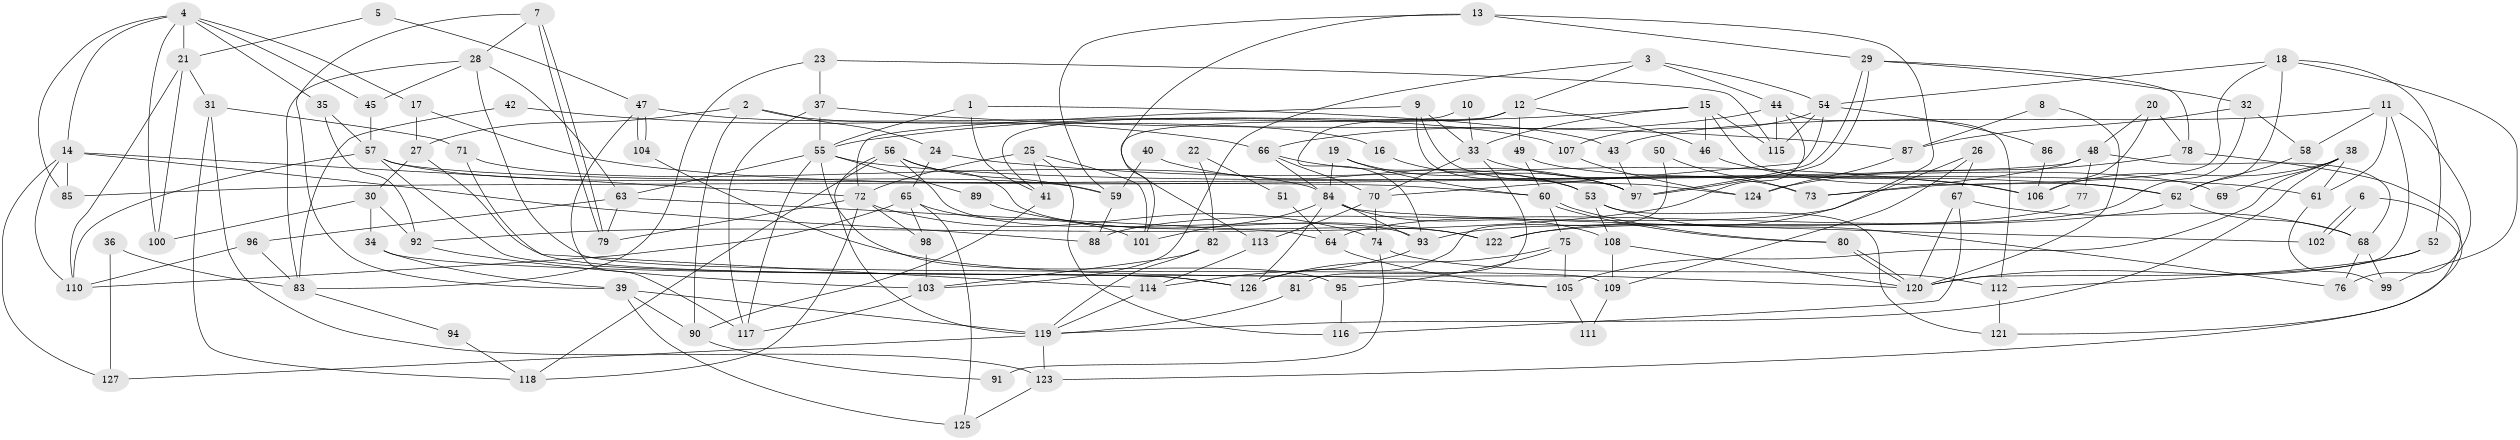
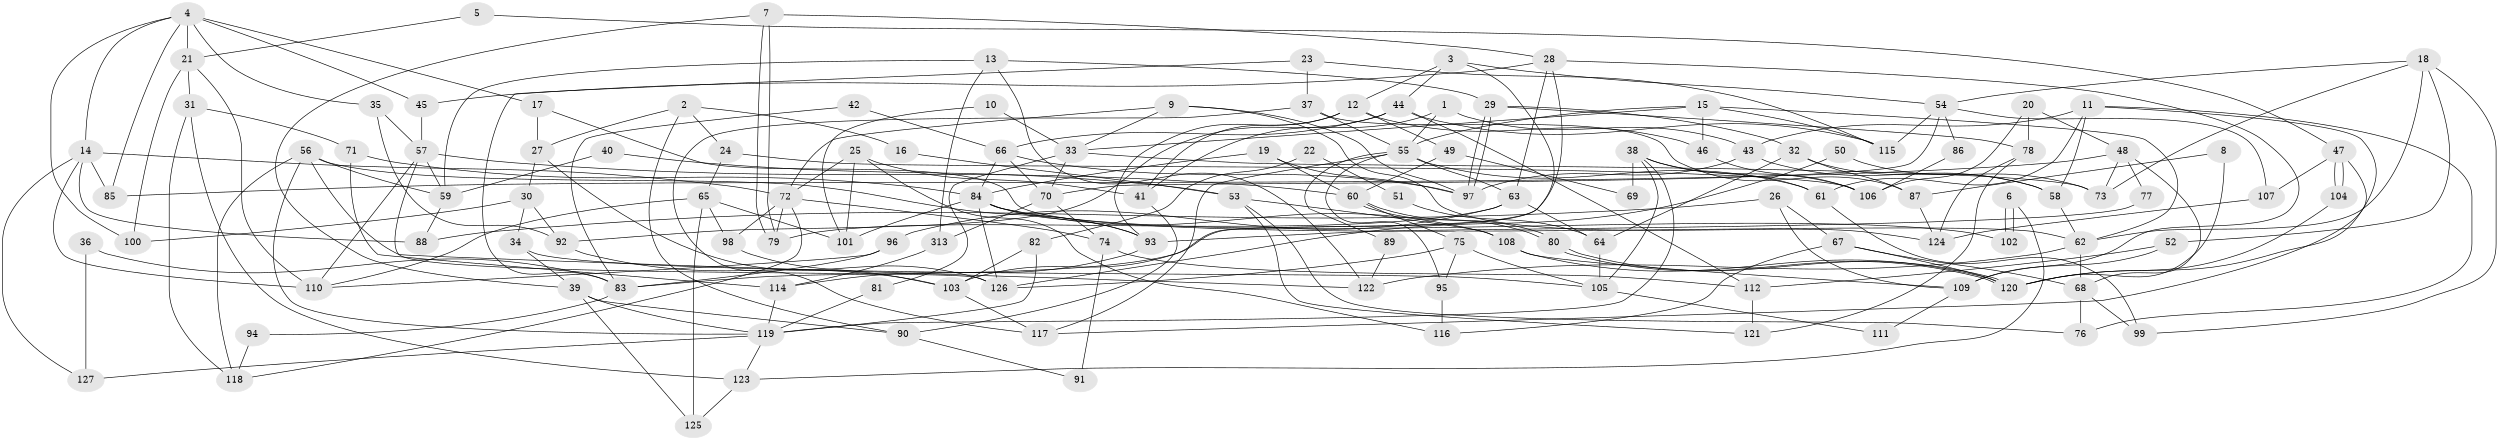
edge "43" -- "58": added
node "113": label "113" -> "313"
edge "52" -- "120": now "52" -- "109"
